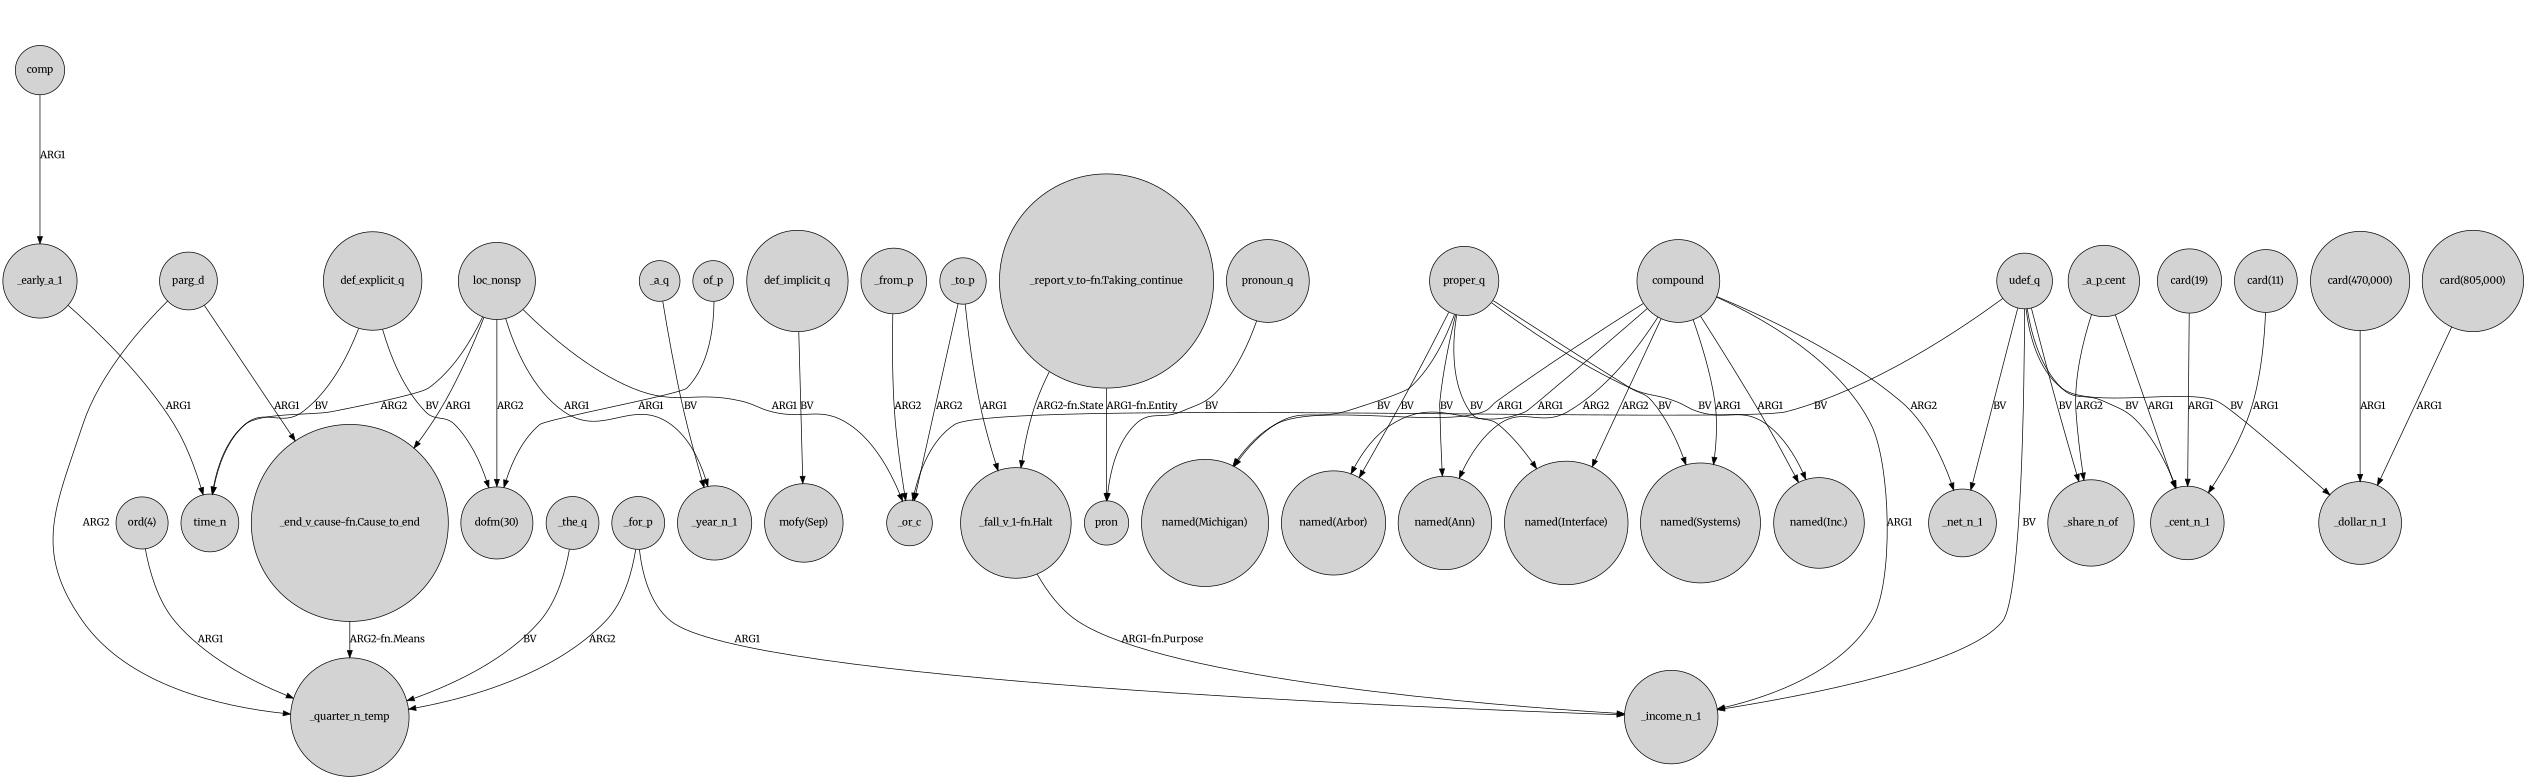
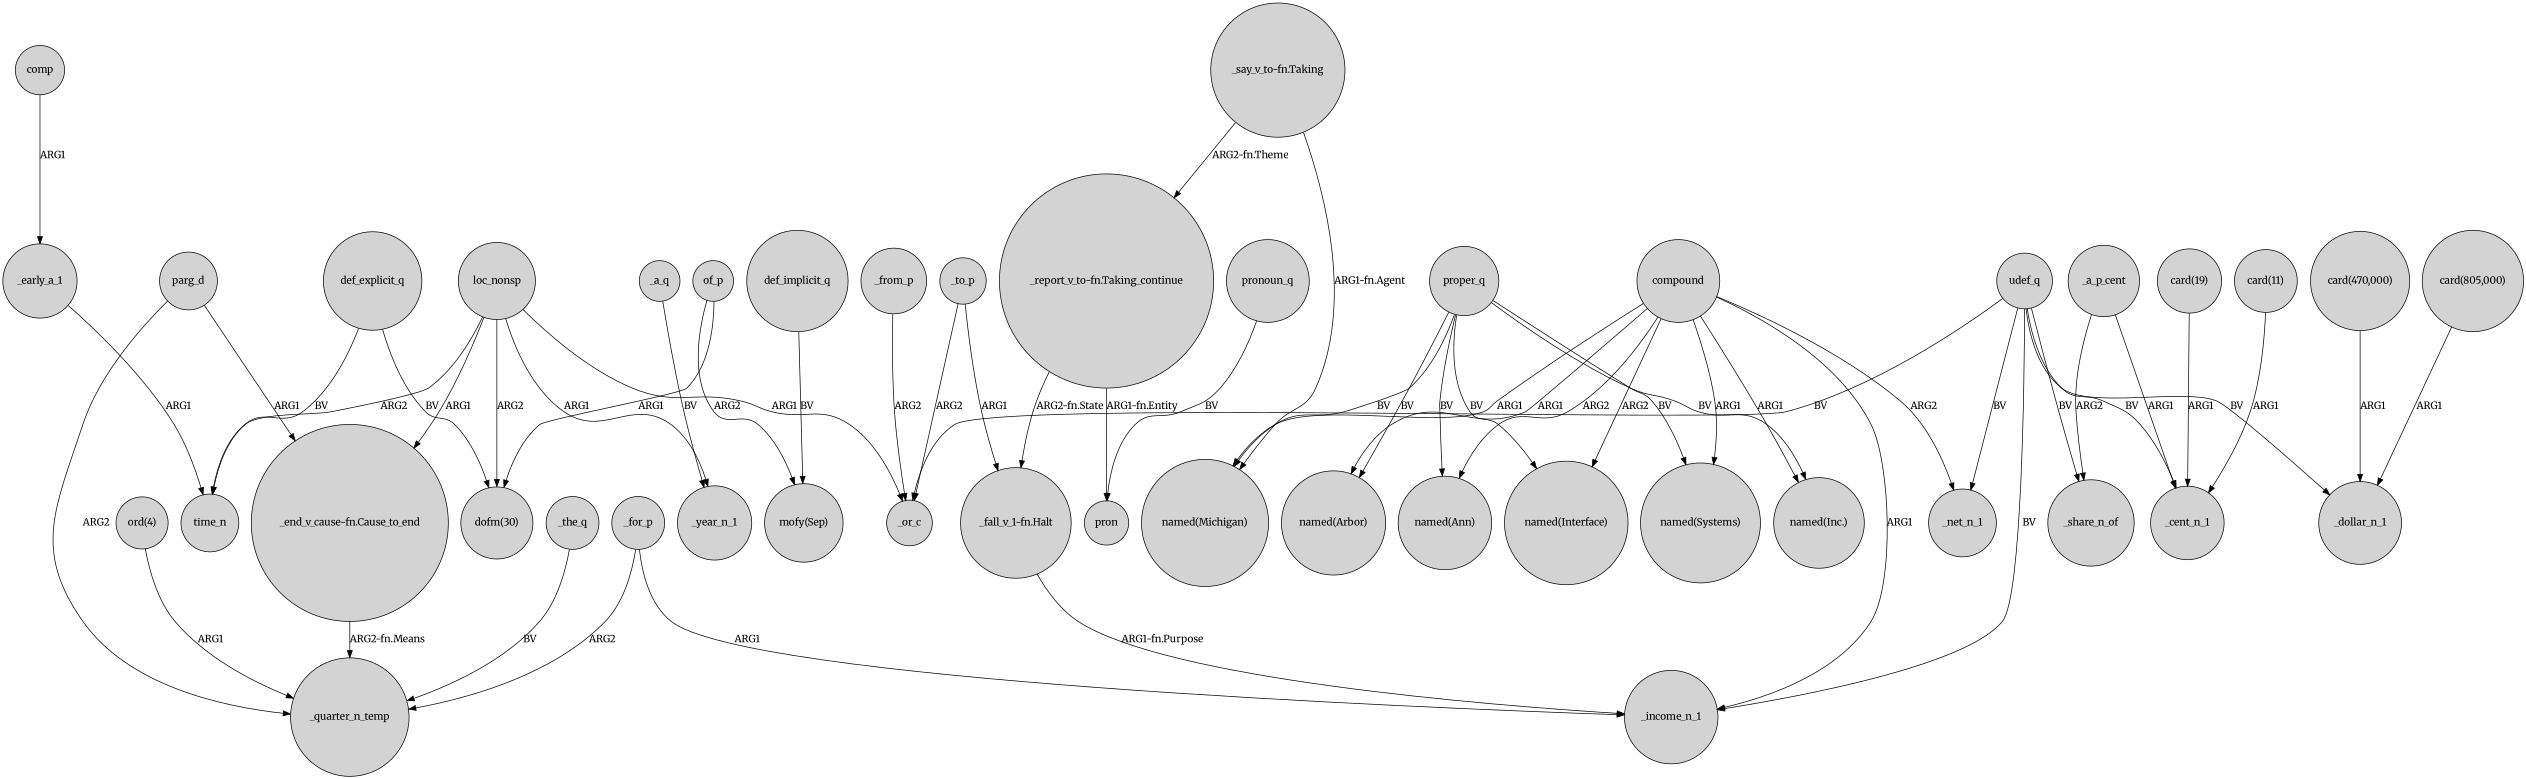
node "_say_v_to-fn.Taking": added
edge "of_p" -> "mofy(Sep)": added, label "ARG2"
